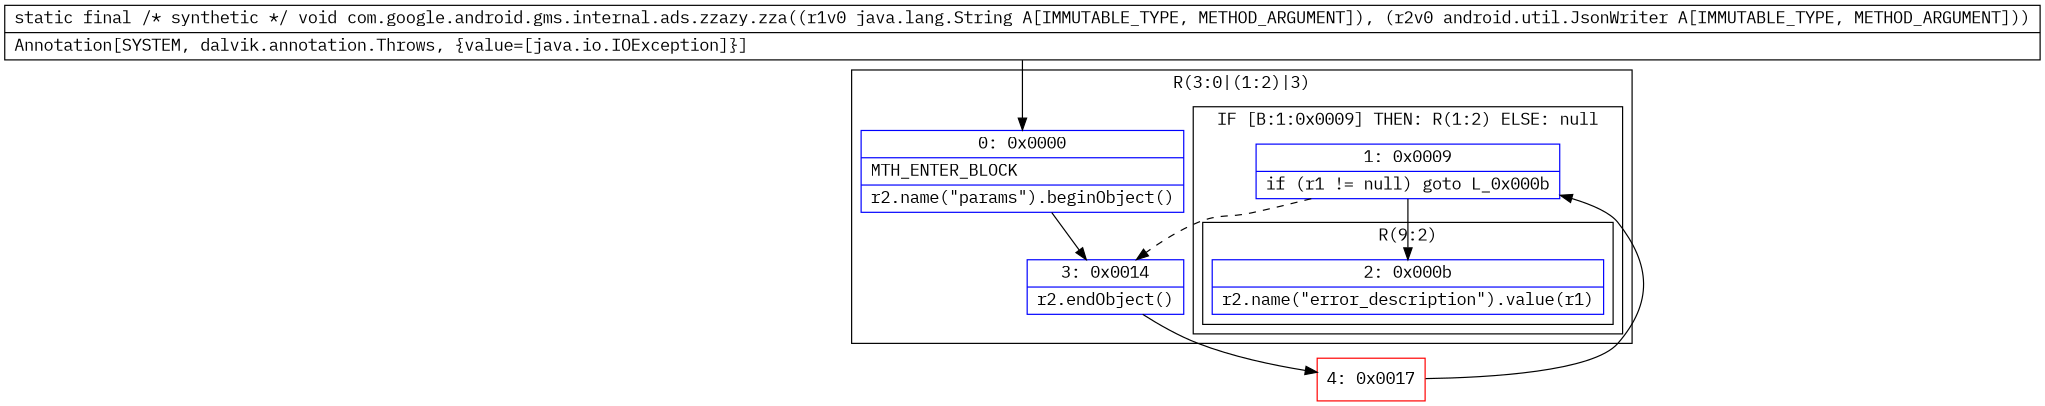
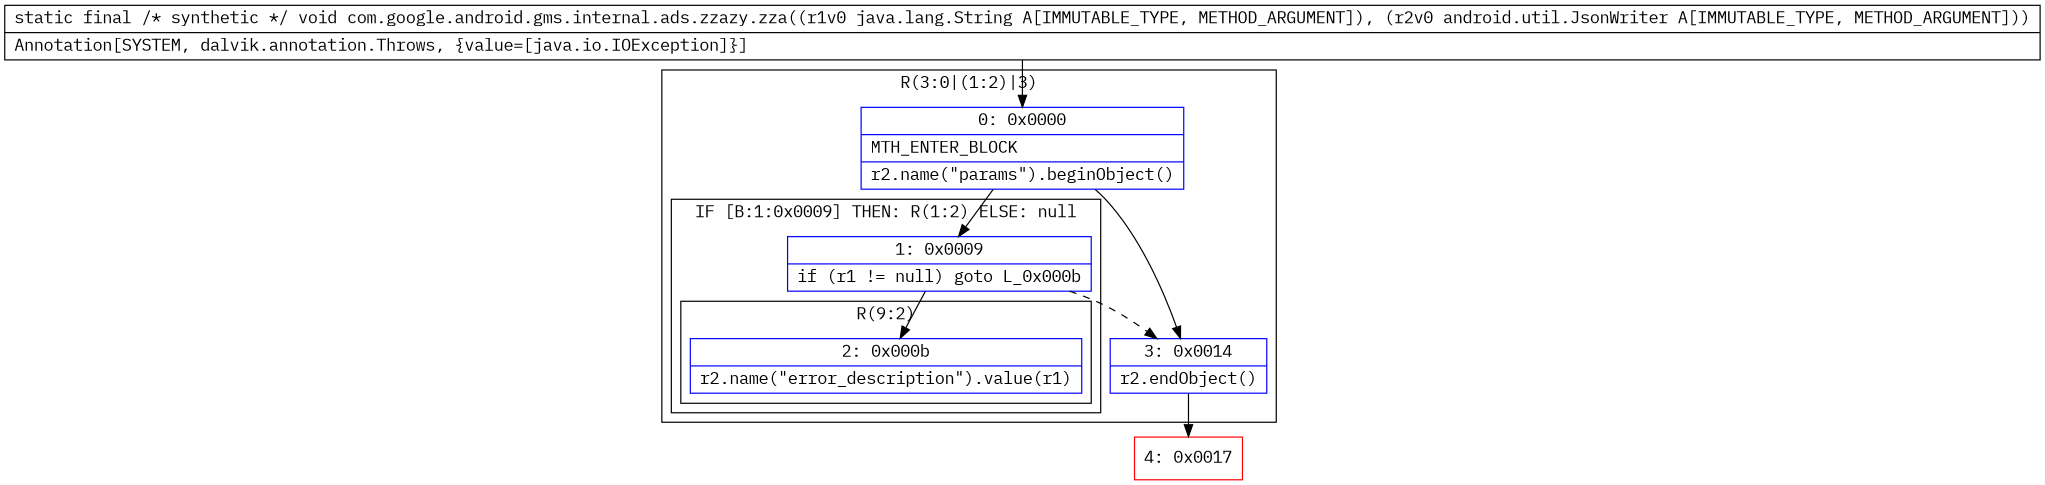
edge "4: 0x0017" -> "1: 0x0009": now "0: 0x0000" -> "1: 0x0009"
